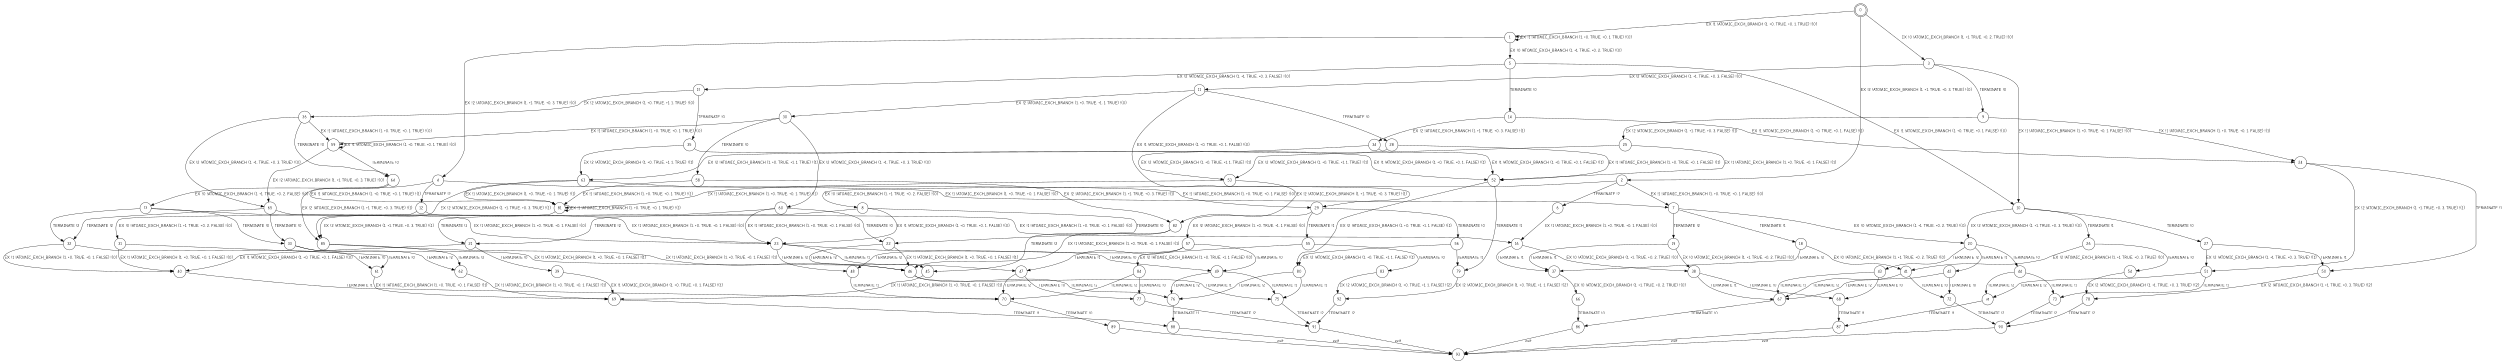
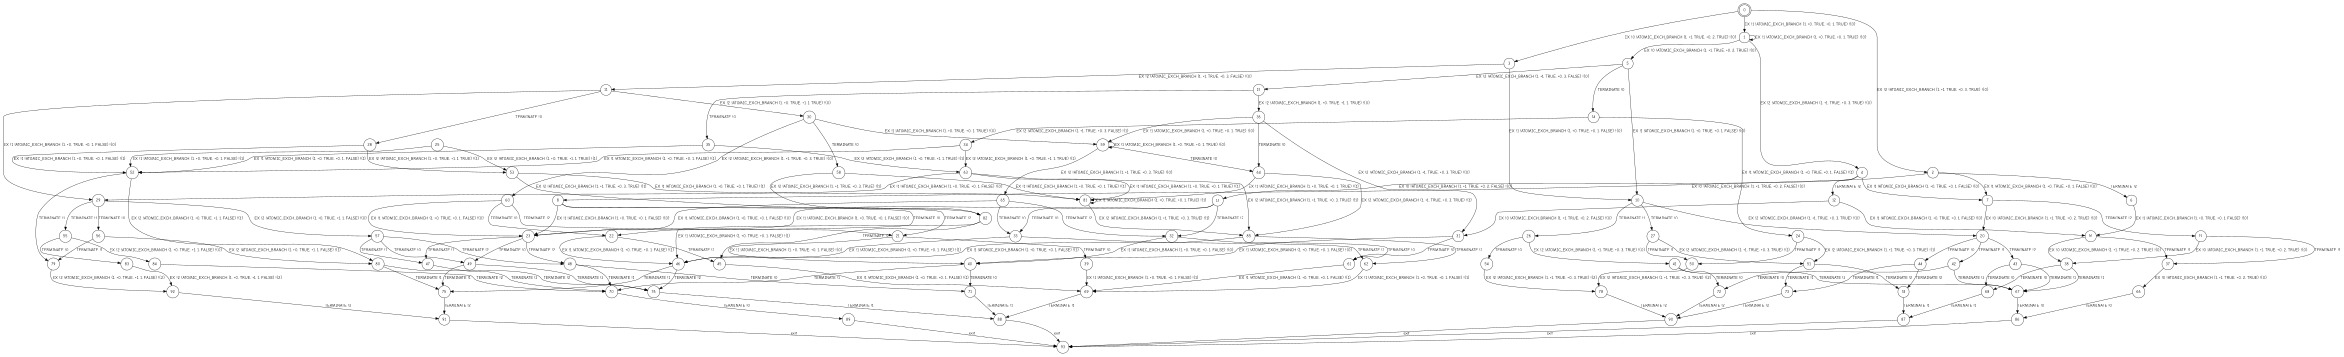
node "9": removed
edge "36" -> "65": now "36" -> "31"
node "18": removed
node "71": added
node "77": removed
